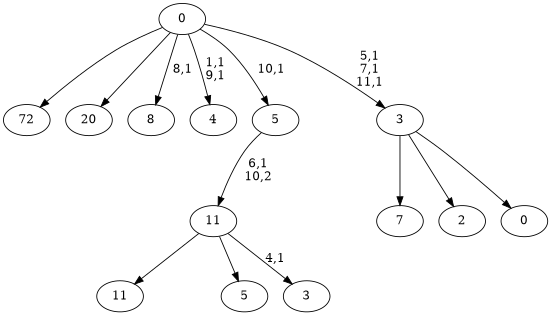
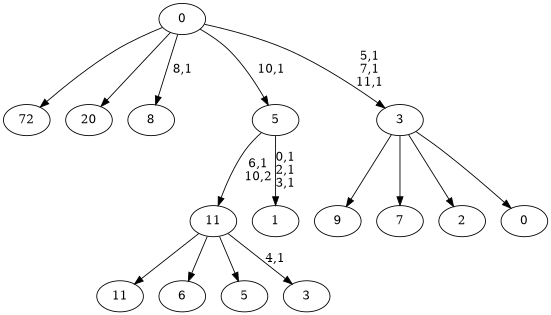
node "4": removed
node "1": added
node "9": added
node "6": added
